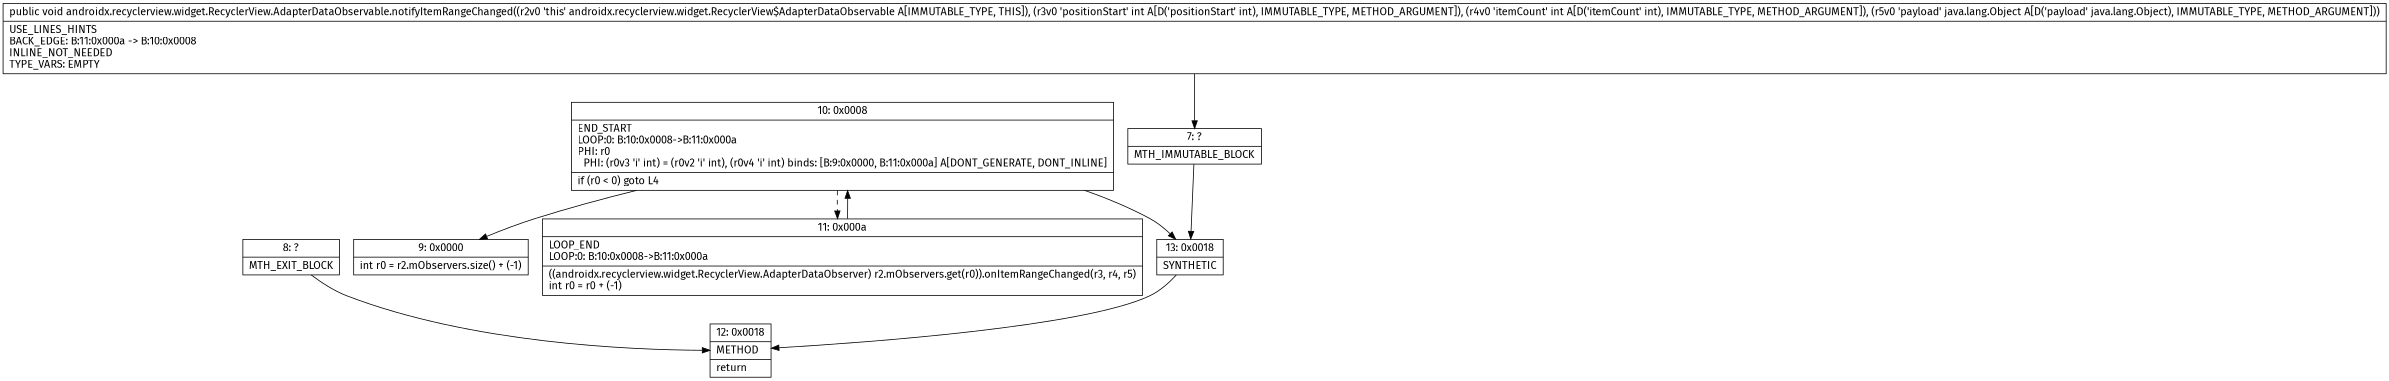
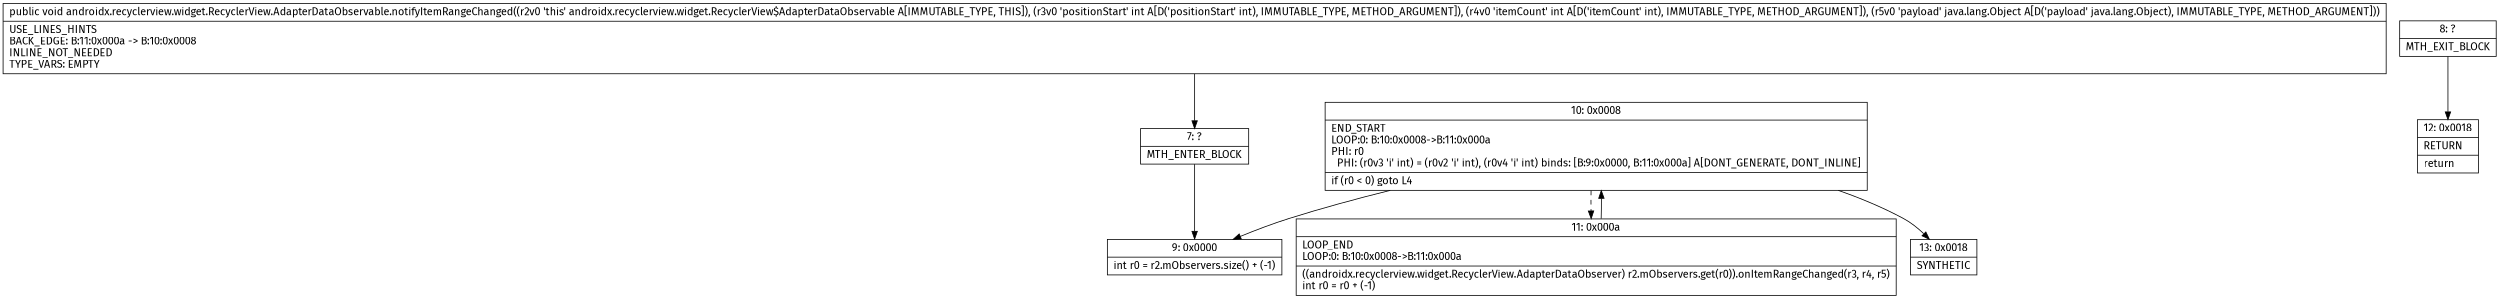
node "7: ?": text "MTH_IMMUTABLE_BLOCK" -> "MTH_ENTER_BLOCK"
edge "7: ?" -> "13: 0x0018": now "7: ?" -> "9: 0x0000"
edge "13: 0x0018" -> "12: 0x0018": removed
node "12: 0x0018": text "METHOD" -> "RETURN"
